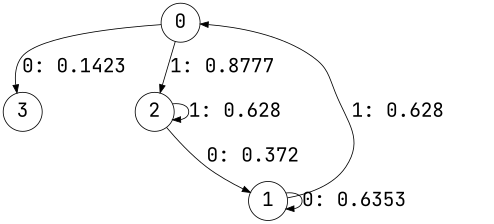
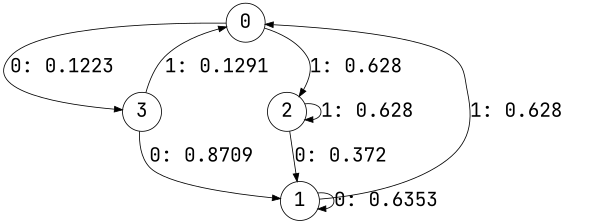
edge "3" -> "0": added, label "1: 0.1291"
edge "0" -> "3": label "0: 0.1423   " -> "0: 0.1223   "
edge "0" -> "2": label "1: 0.8777   " -> "1: 0.628    "
edge "3" -> "1": added, label "0: 0.8709"
